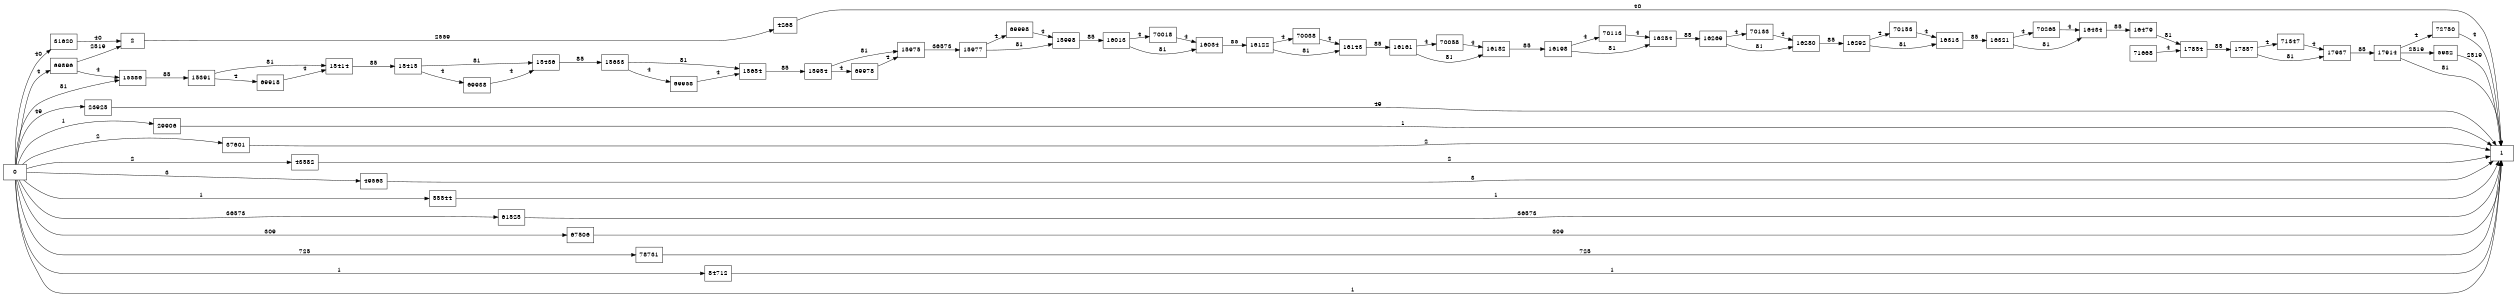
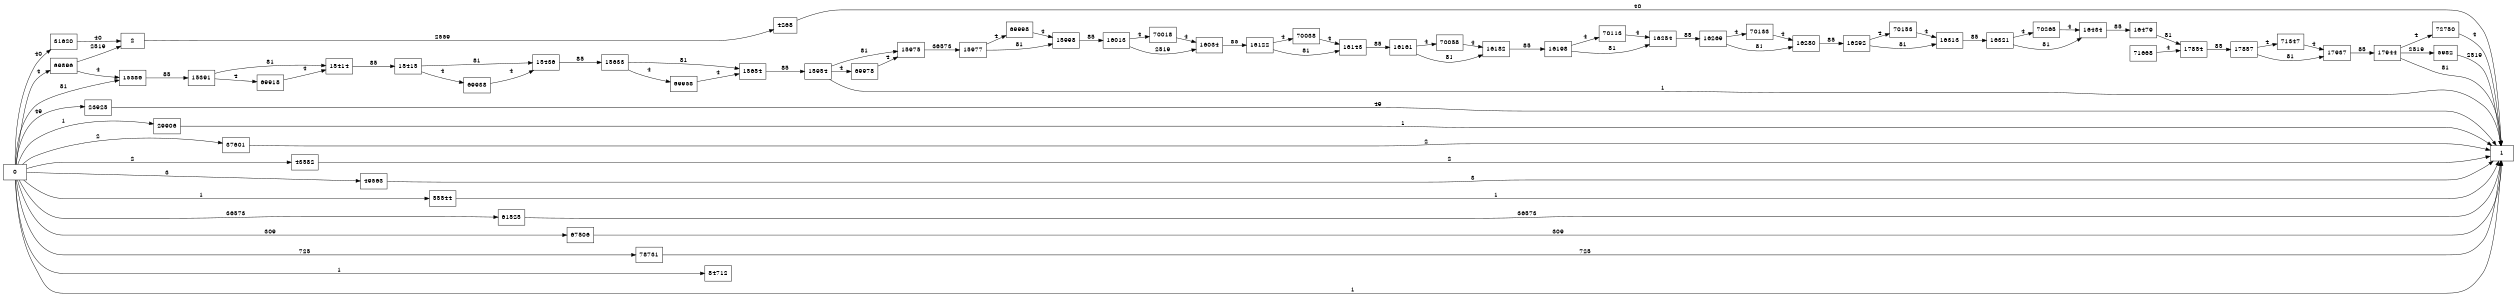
edge "16013" -> "16034": label "81" -> "2519"
node "17914": label "17914" -> "17944"
edge "84712" -> "1": now "15954" -> "1"
